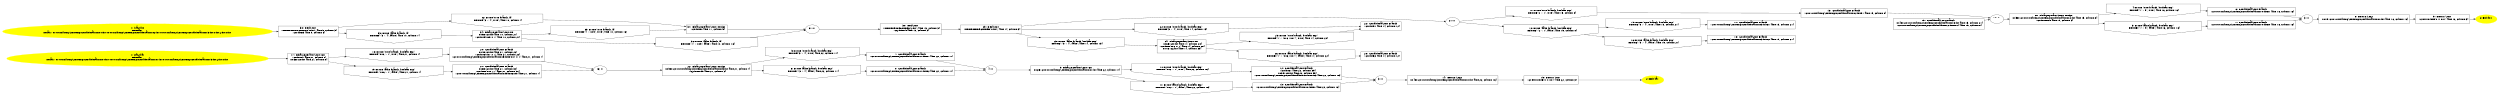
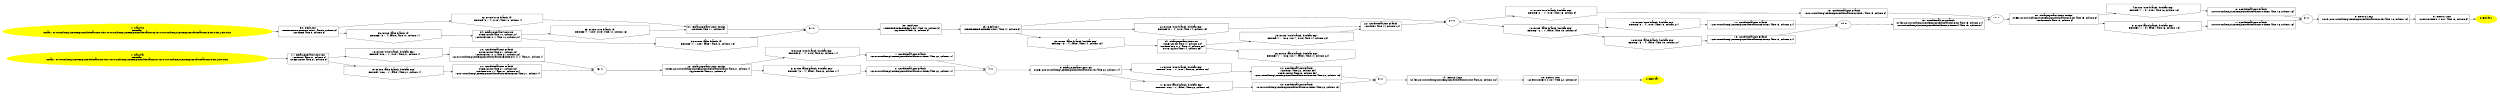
edge "22:  ConditionalStmt Branch *&n:int=1 [line 14, column 12]" -> "21: +": added
node "14: +": added
node "28:  ConditionalStmt Branch *&n:int=2 [line 14, column 12]": removed
